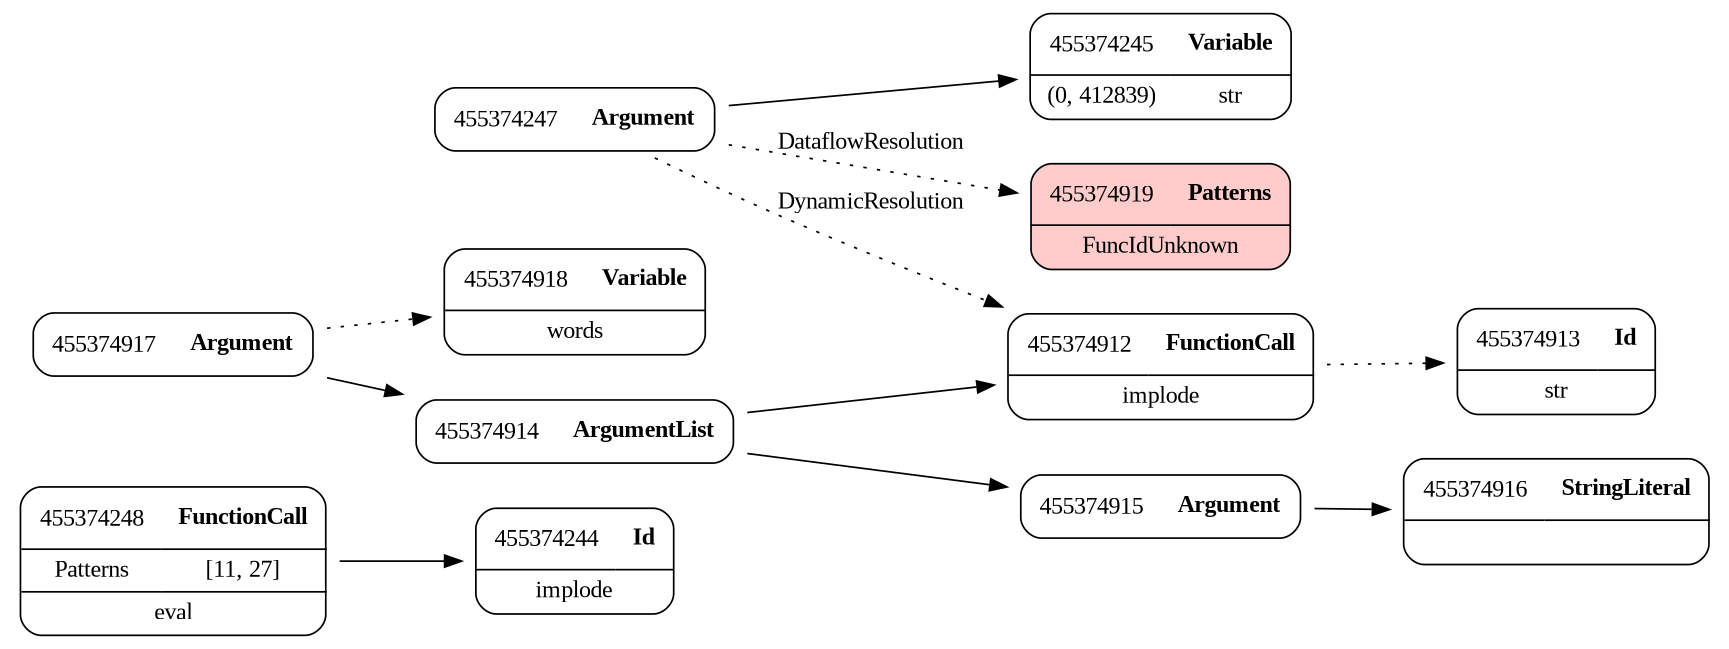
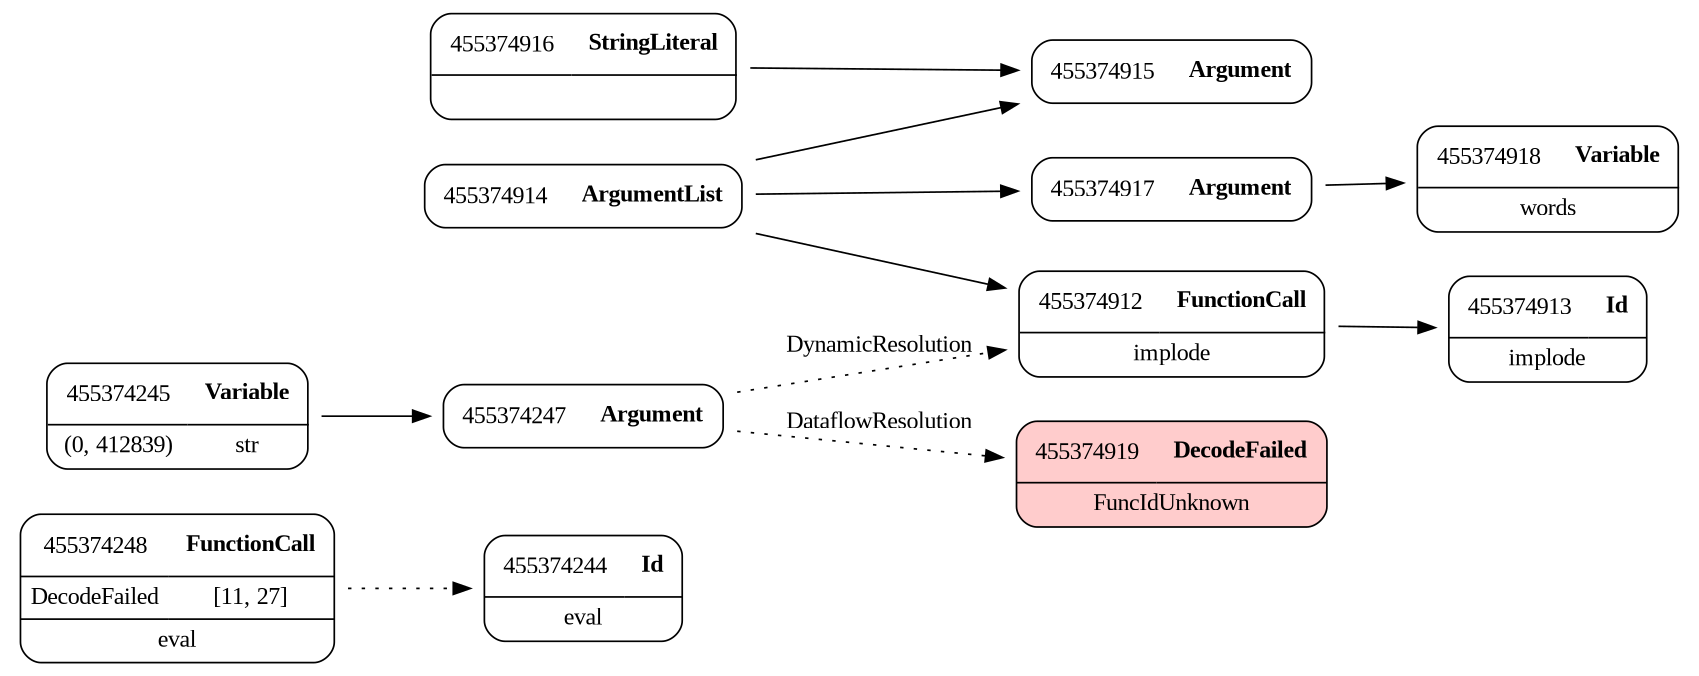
edge "455374247" -> "455374245": reversed
node "455374919": text "Patterns" -> "DecodeFailed"
edge "455374917" -> "455374918": style dotted -> solid
edge "455374912" -> "455374913": style dotted -> solid
edge "455374917" -> "455374914": reversed
node "455374913": text "str" -> "implode"
edge "455374915" -> "455374916": reversed
edge "455374248" -> "455374244": style solid -> dotted
node "455374248": text "Patterns" -> "DecodeFailed"
node "455374244": text "implode" -> "eval"
